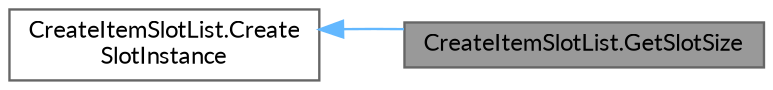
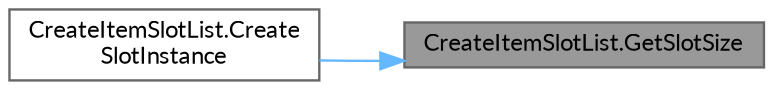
edge "CreateItemSlotList.GetSlotSize" -> "CreateItemSlotList.Create SlotInstance": reversed
